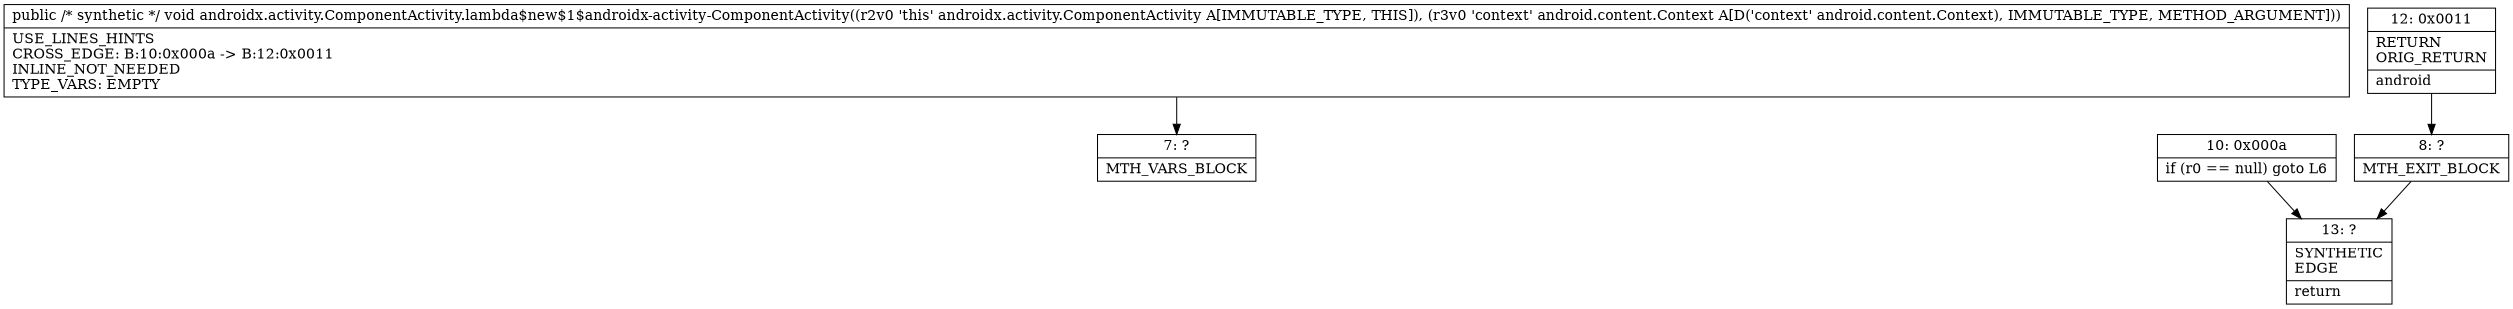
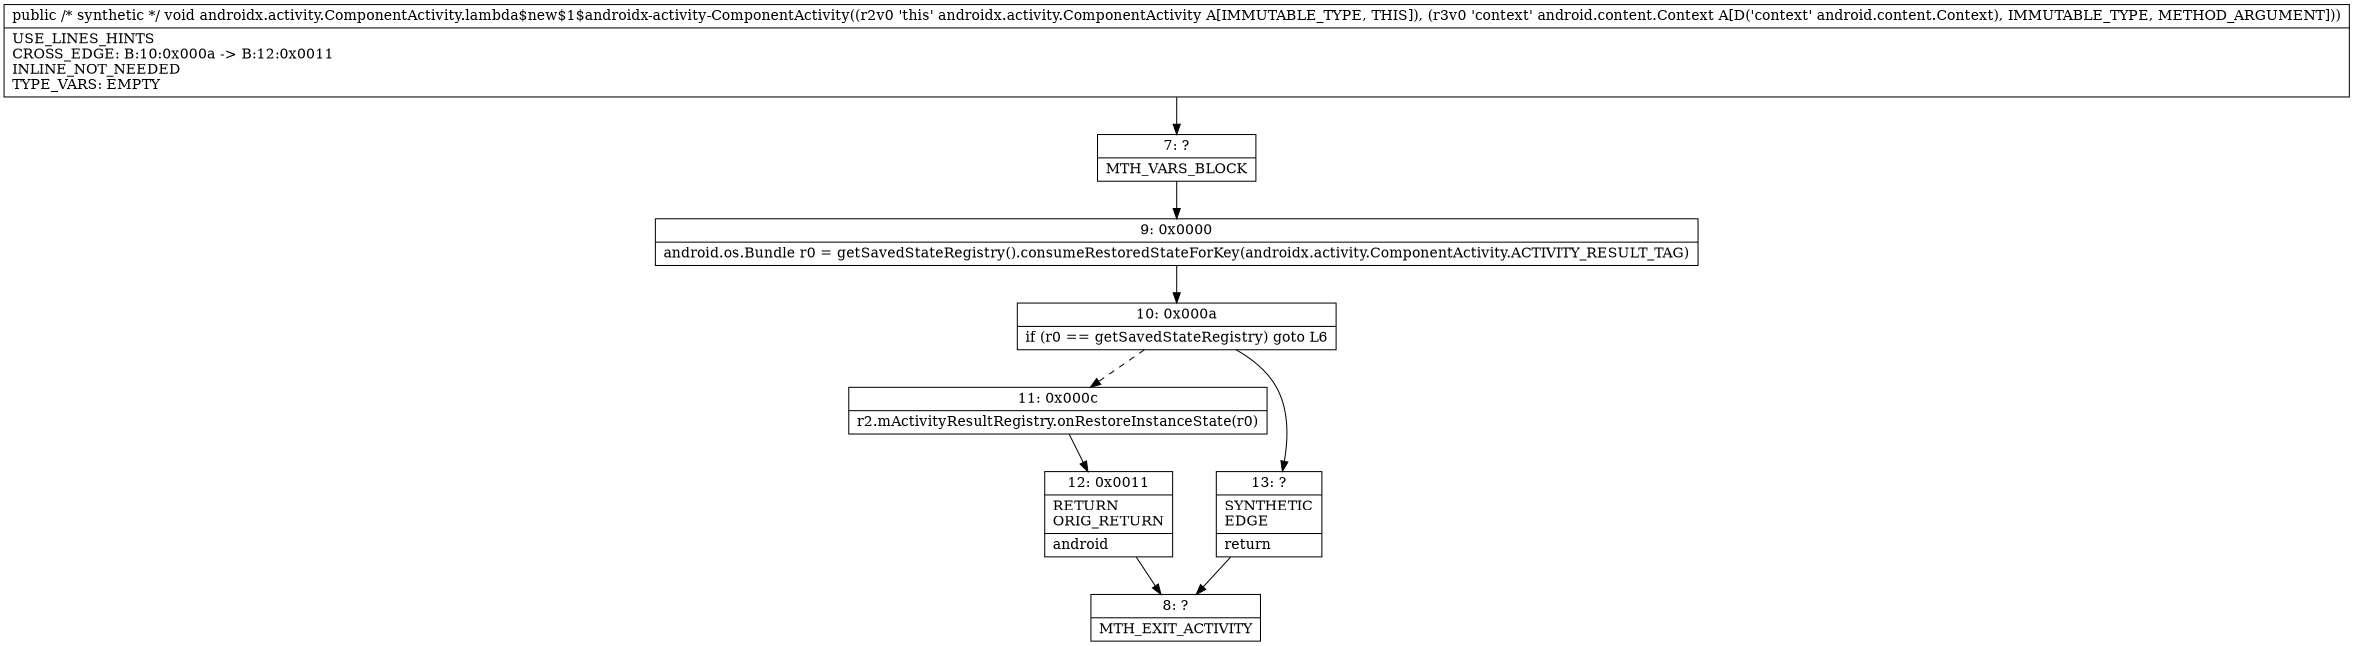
node "10: 0x000a": text "if (r0 == null) goto L6" -> "if (r0 == getSavedStateRegistry) goto L6"
node "8: ?": text "MTH_EXIT_BLOCK" -> "MTH_EXIT_ACTIVITY"
edge "8: ?" -> "13: ?": reversed
node "9: 0x0000": added
node "11: 0x000c": added
